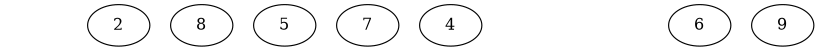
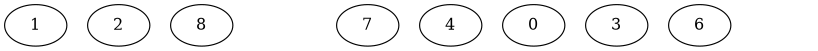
node "1": added
node "5": removed
node "0": added
node "3": added
node "9": removed
